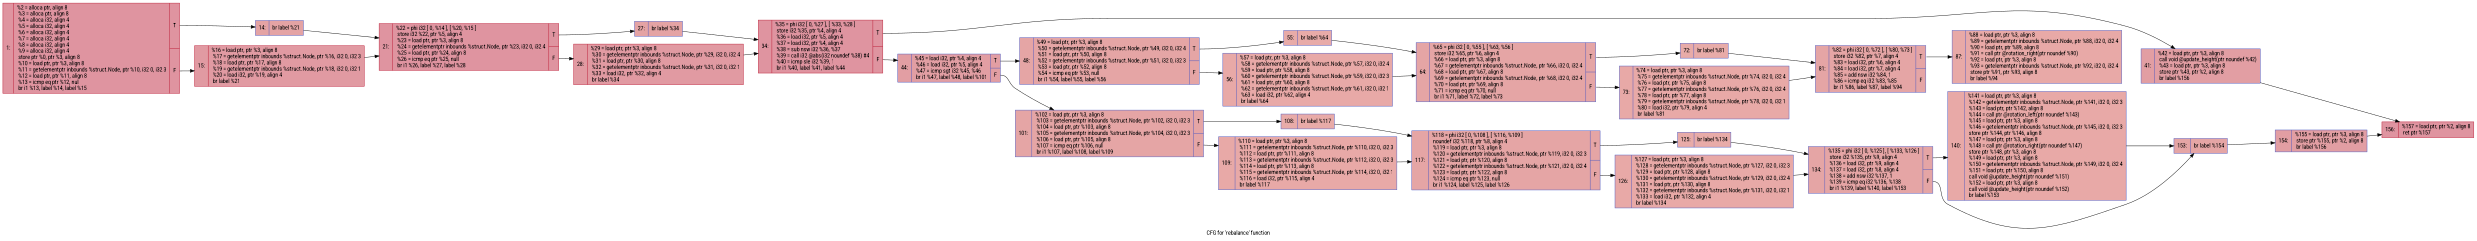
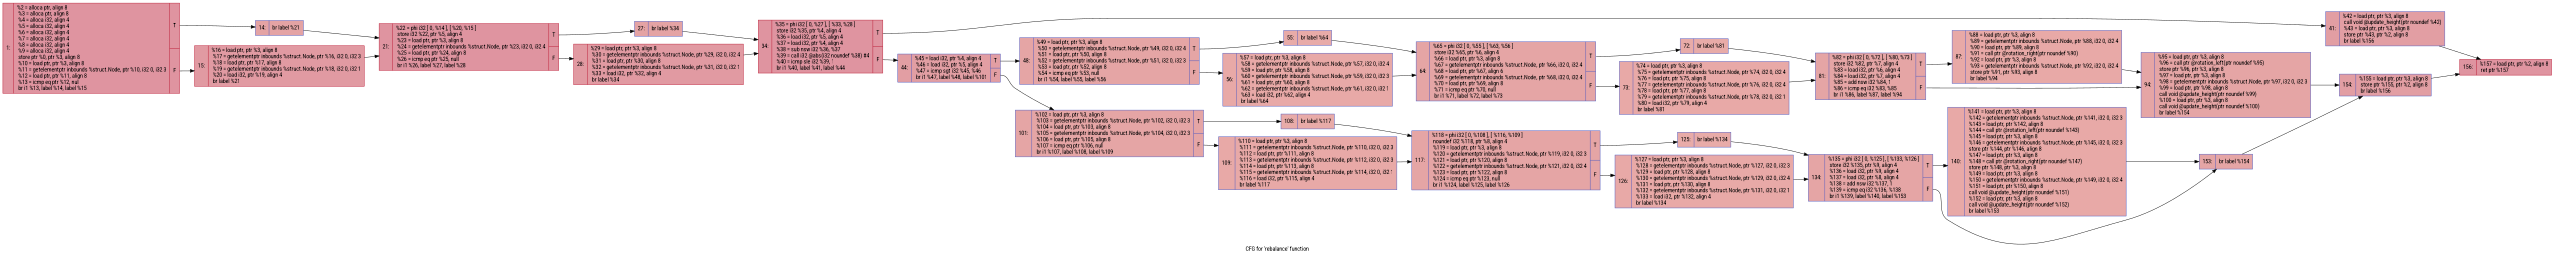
node "64:": text "%68 = load ptr, ptr %67, align 8" -> "%68 = load ptr, ptr %67, align 6"
node "94:": added
